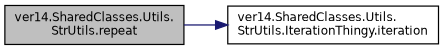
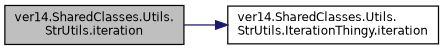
node "ver14.SharedClasses.Utils. StrUtils.repeat": label "ver14.SharedClasses.Utils. StrUtils.repeat" -> "ver14.SharedClasses.Utils. StrUtils.iteration"
